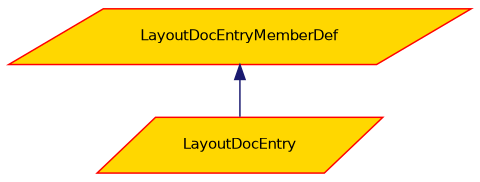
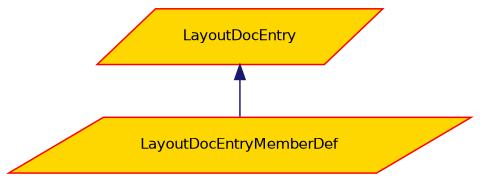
edge "LayoutDocEntry" -> "LayoutDocEntryMemberDef": reversed
